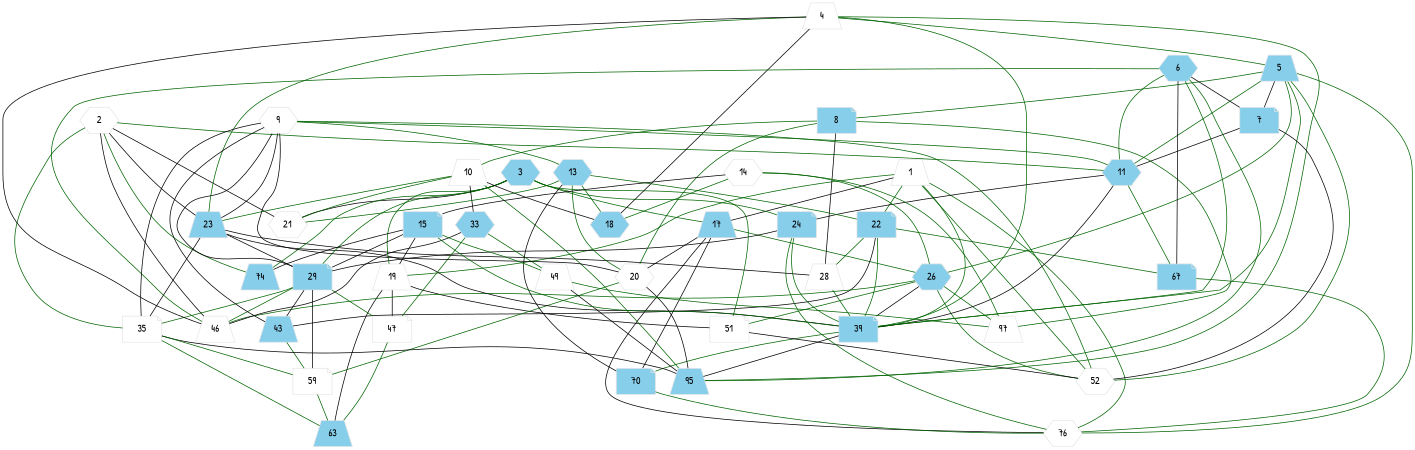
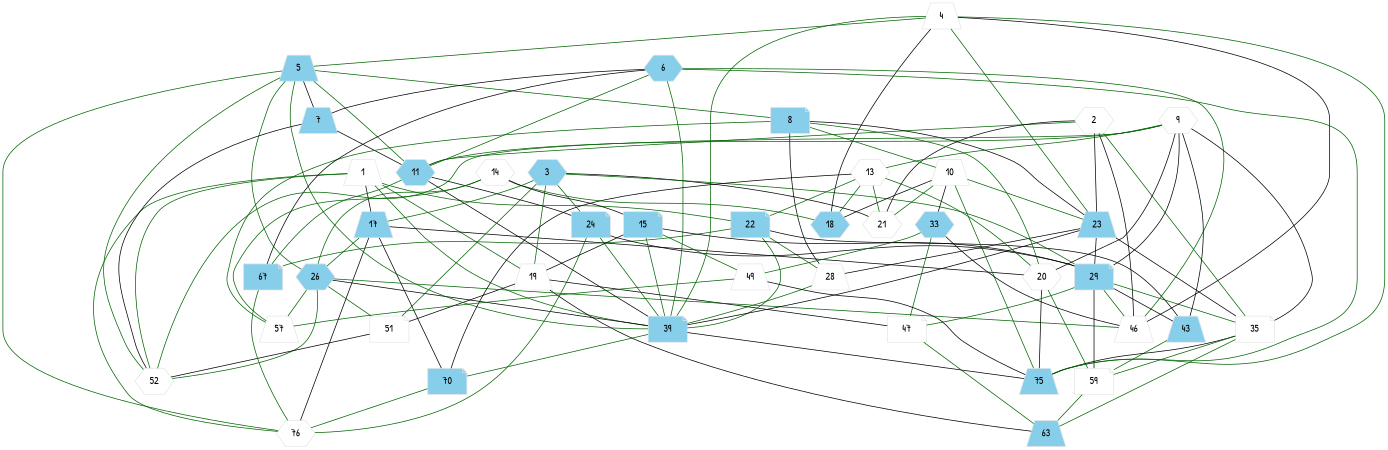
node "7": shape note -> trapezium
node "13": fillcolor skyblue -> white
edge "9" -- "23": now "8" -- "23"
node "74": removed
node "97": label "97" -> "57"
node "95": label "95" -> "75"
